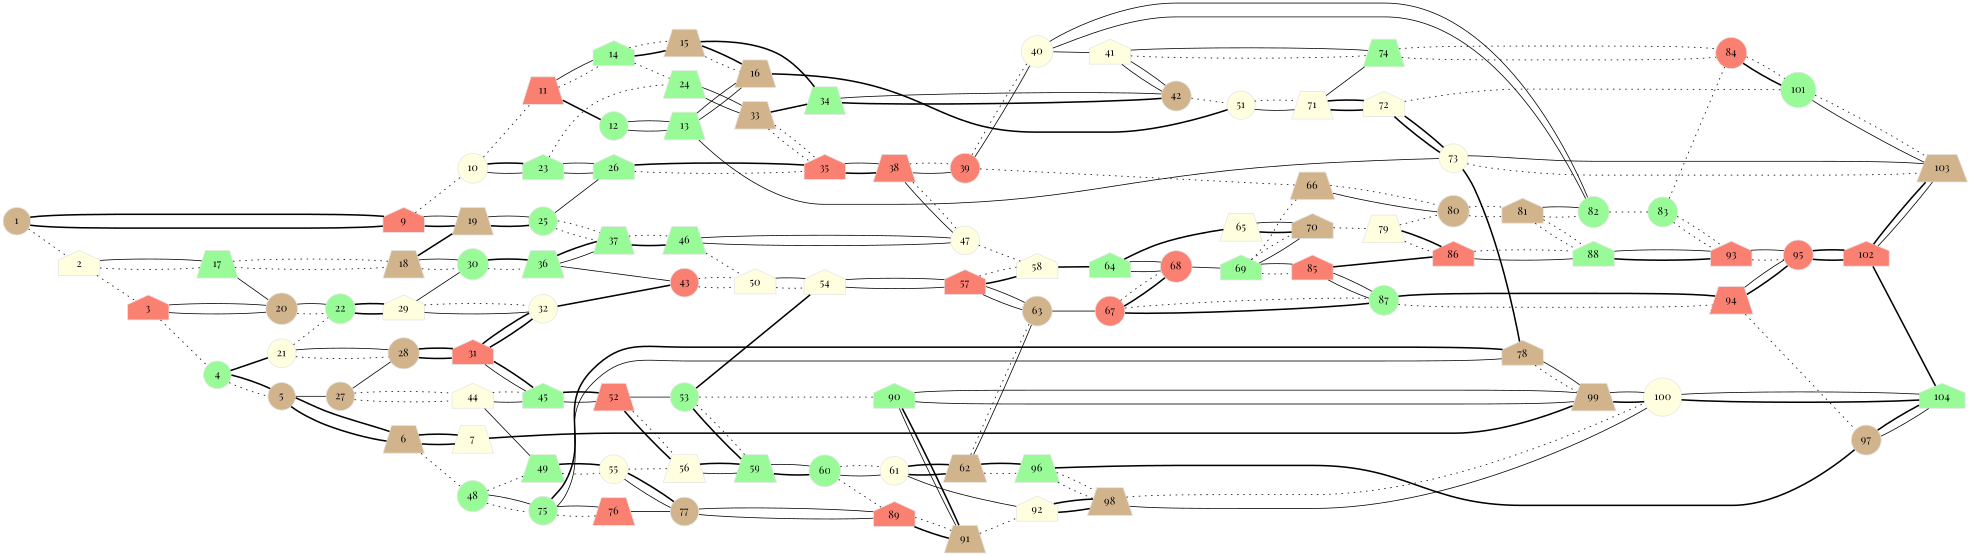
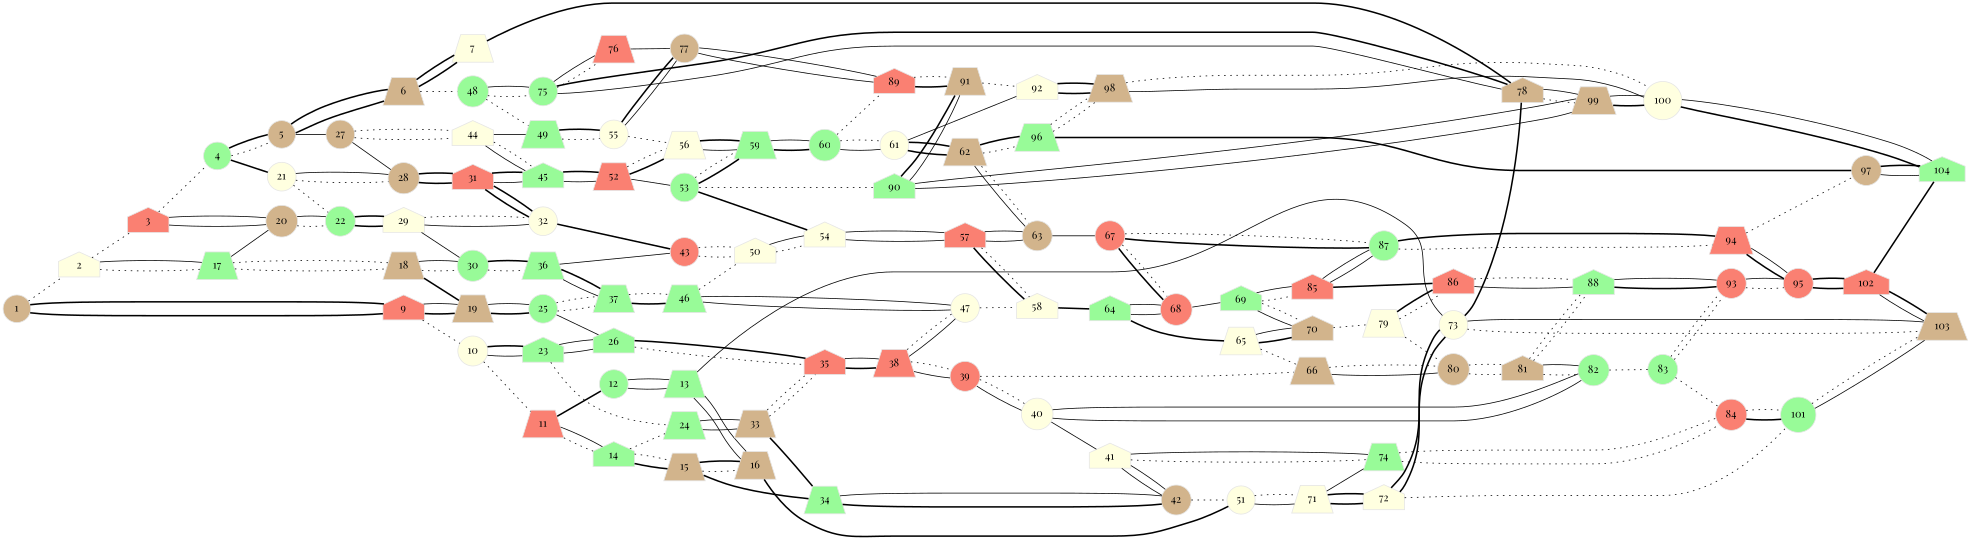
edge "66" -- "69": now "66" -- "65"
node "93": shape house -> circle
edge "99" -- "7": now "78" -- "7"
